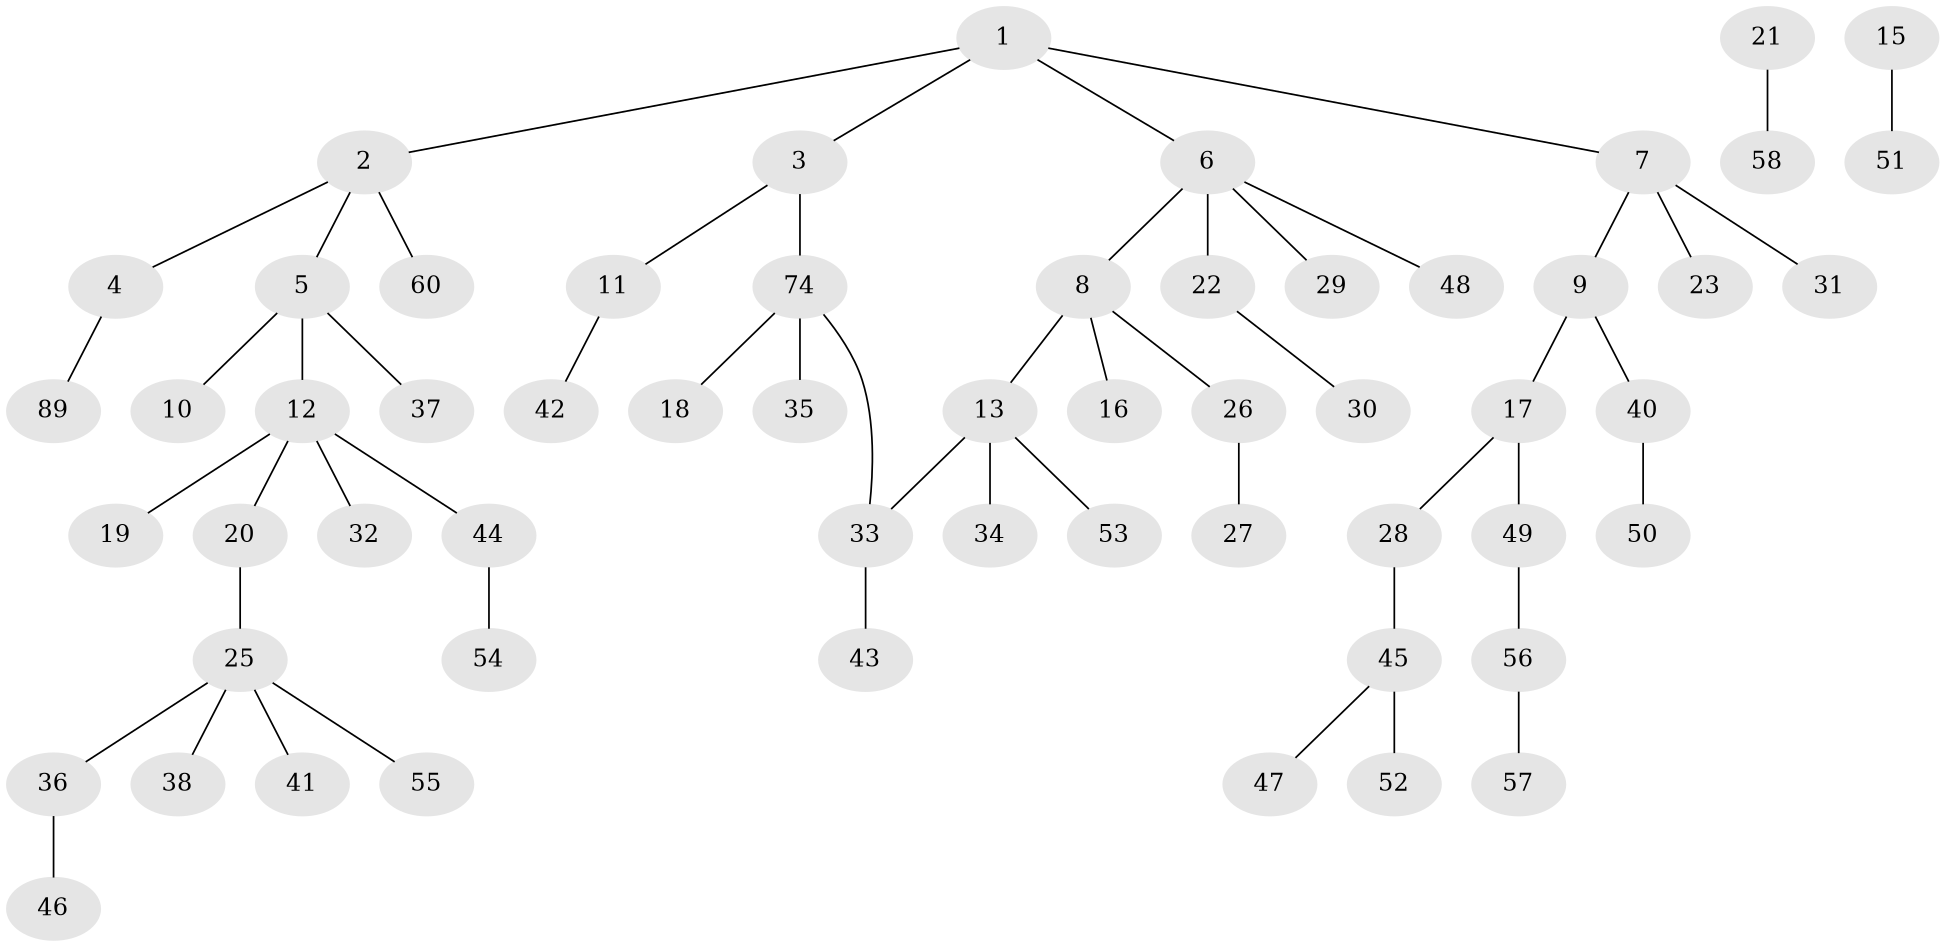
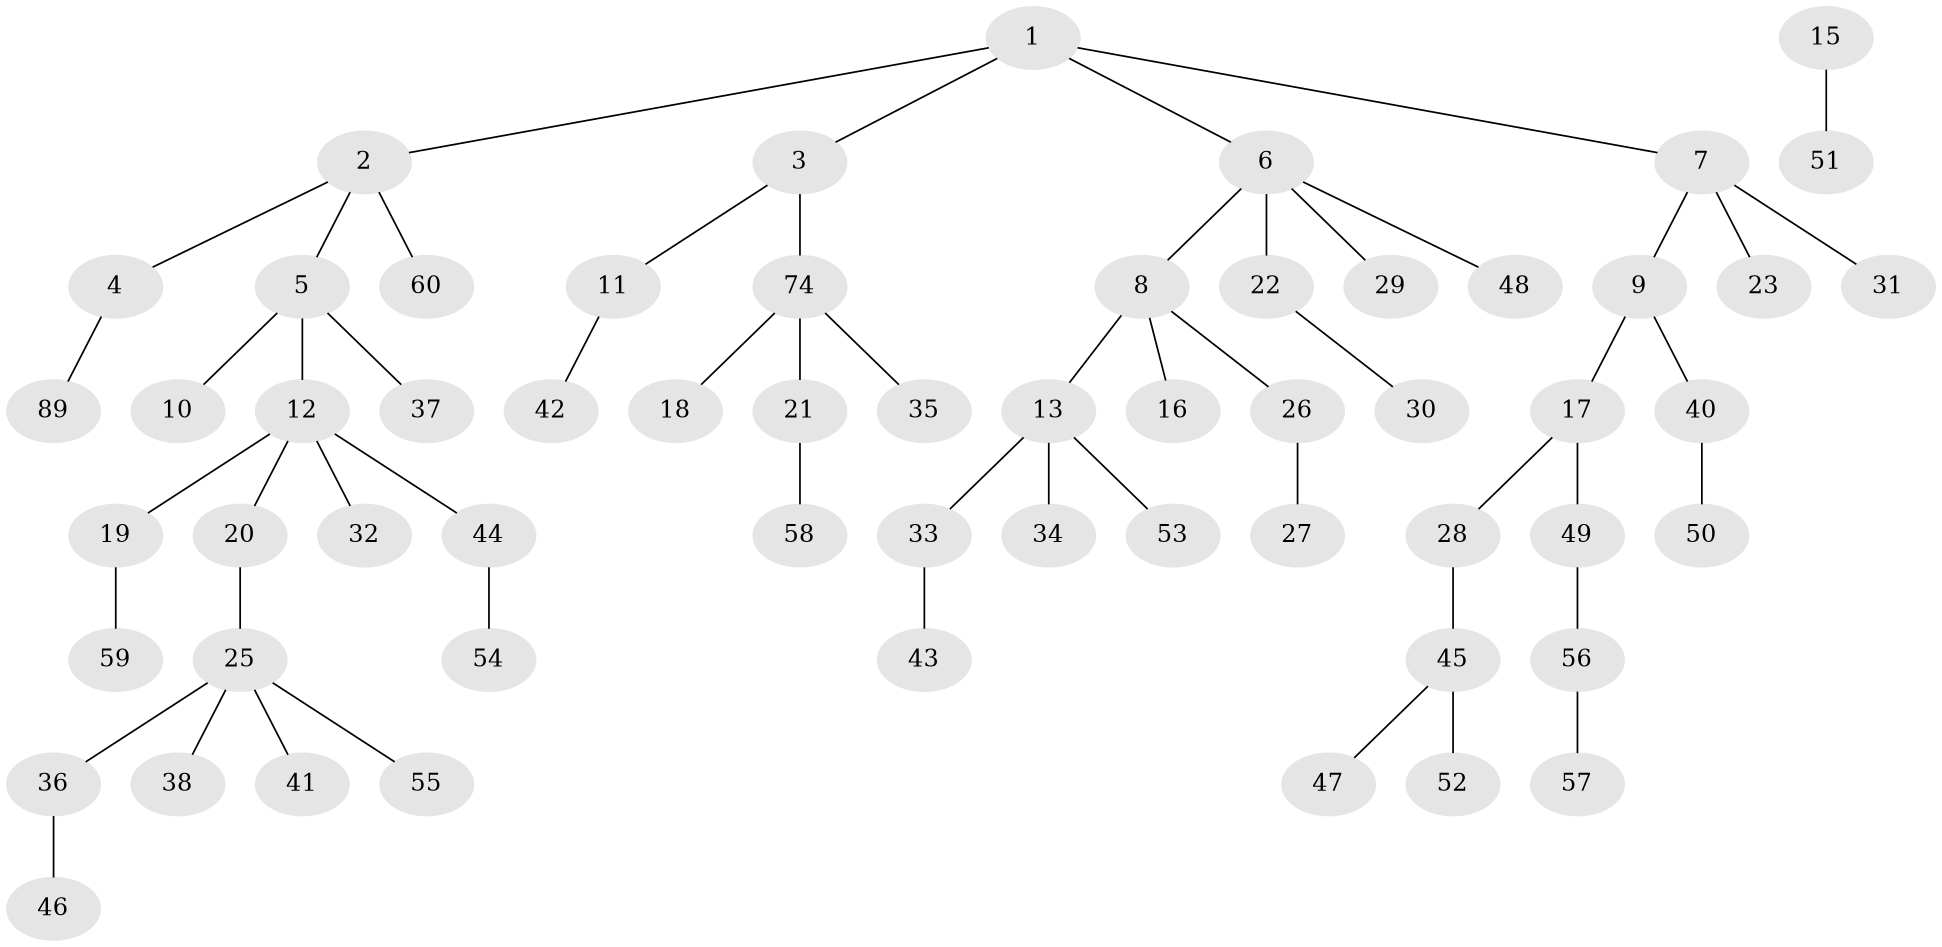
edge "74" -- "33": now "74" -- "21"
node "59": added
